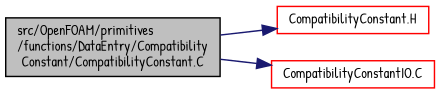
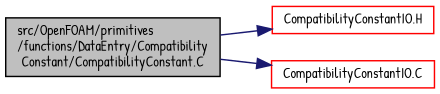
node "CompatibilityConstant.H": label "CompatibilityConstant.H" -> "CompatibilityConstantIO.H"
